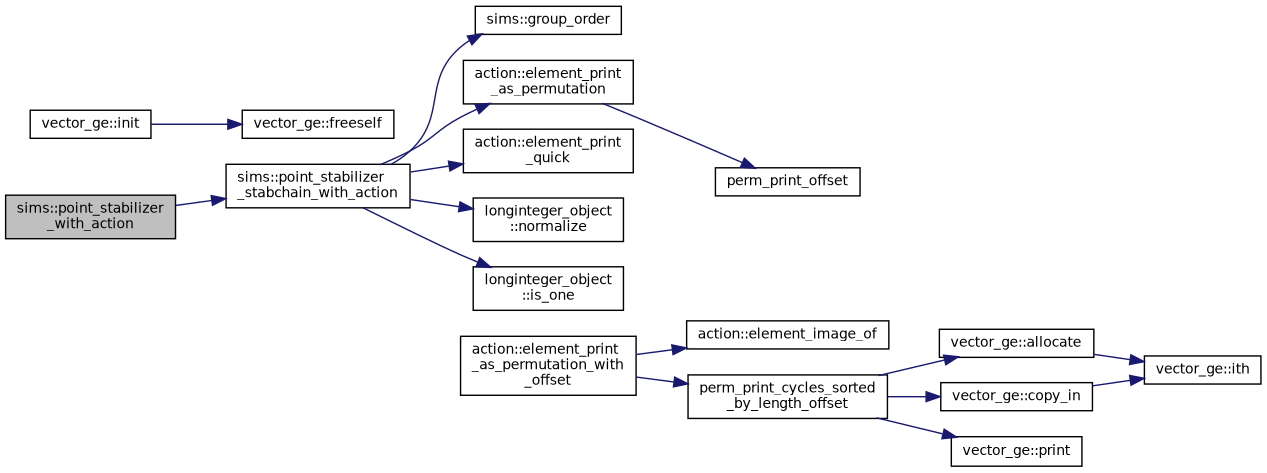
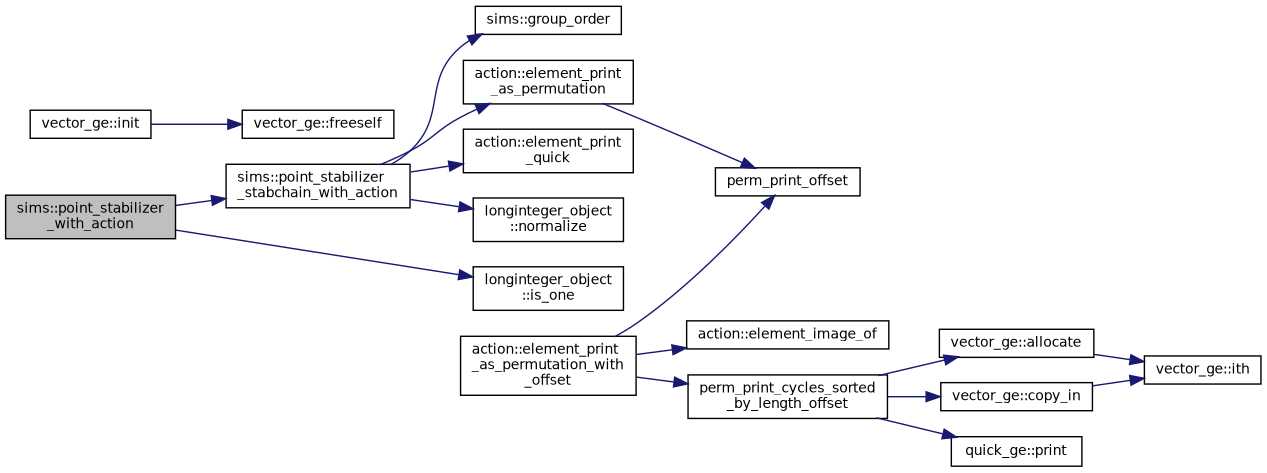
edge "sims::point_stabilizer _stabchain_with_action" -> "longinteger_object ::is_one": now "sims::point_stabilizer _with_action" -> "longinteger_object ::is_one"
edge "action::element_print _as_permutation_with _offset" -> "perm_print_offset": added
node "vector_ge::print": label "vector_ge::print" -> "quick_ge::print"
